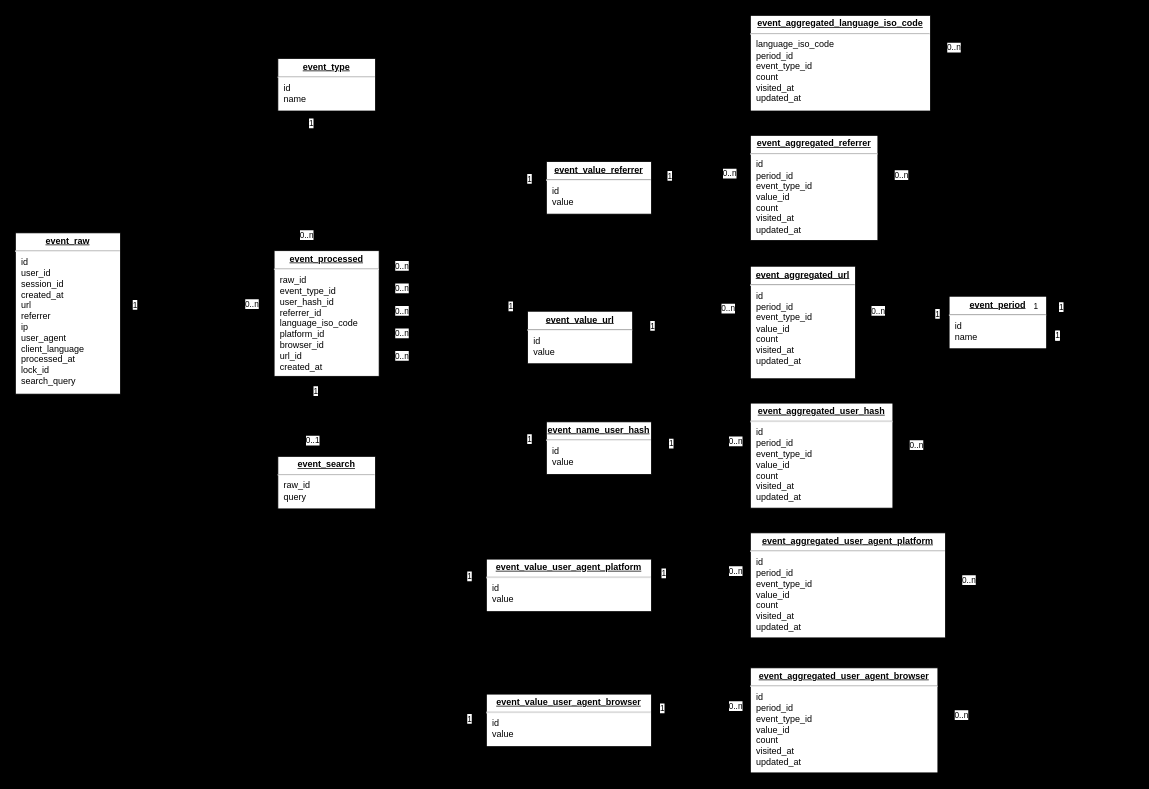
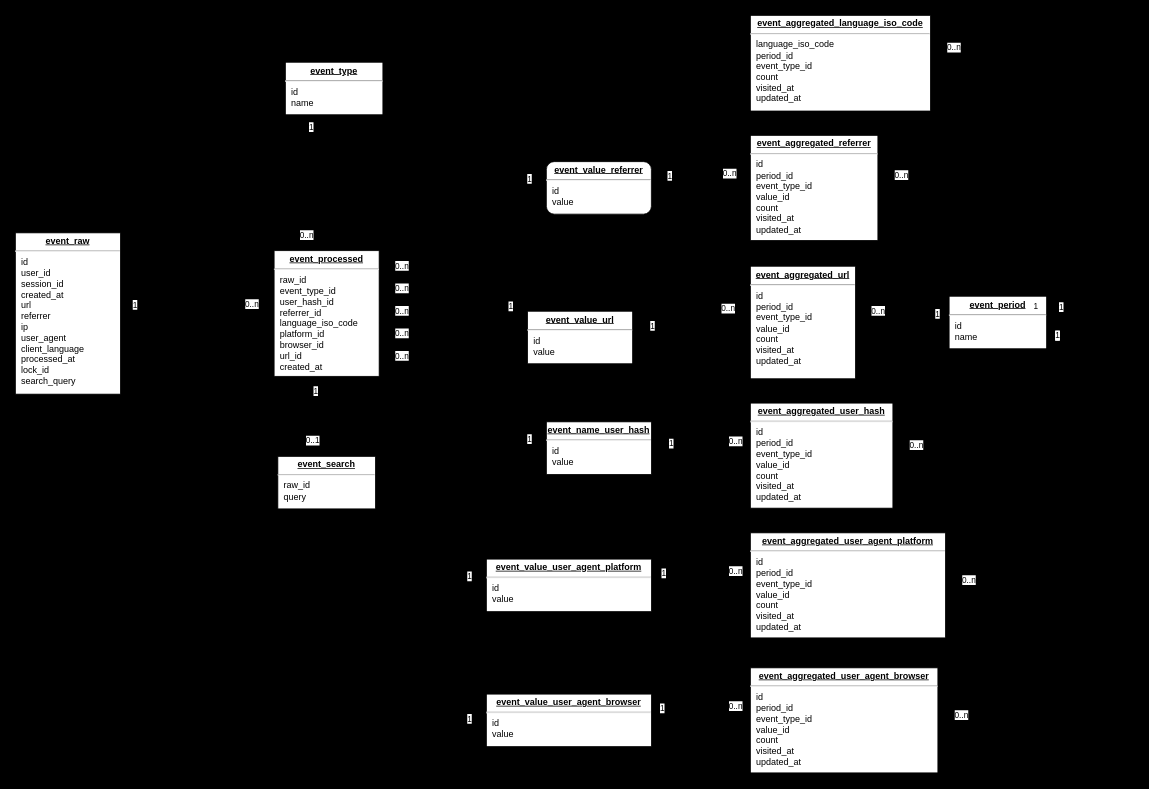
node "event_type id name": moved (327, 85) -> (334, 89)
node "event_value_referrer id value": shape rectangle -> rounded rectangle
